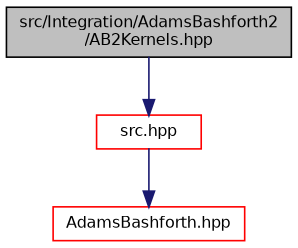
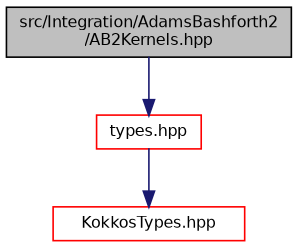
node "src.hpp": label "src.hpp" -> "types.hpp"
node "AdamsBashforth.hpp": label "AdamsBashforth.hpp" -> "KokkosTypes.hpp"
